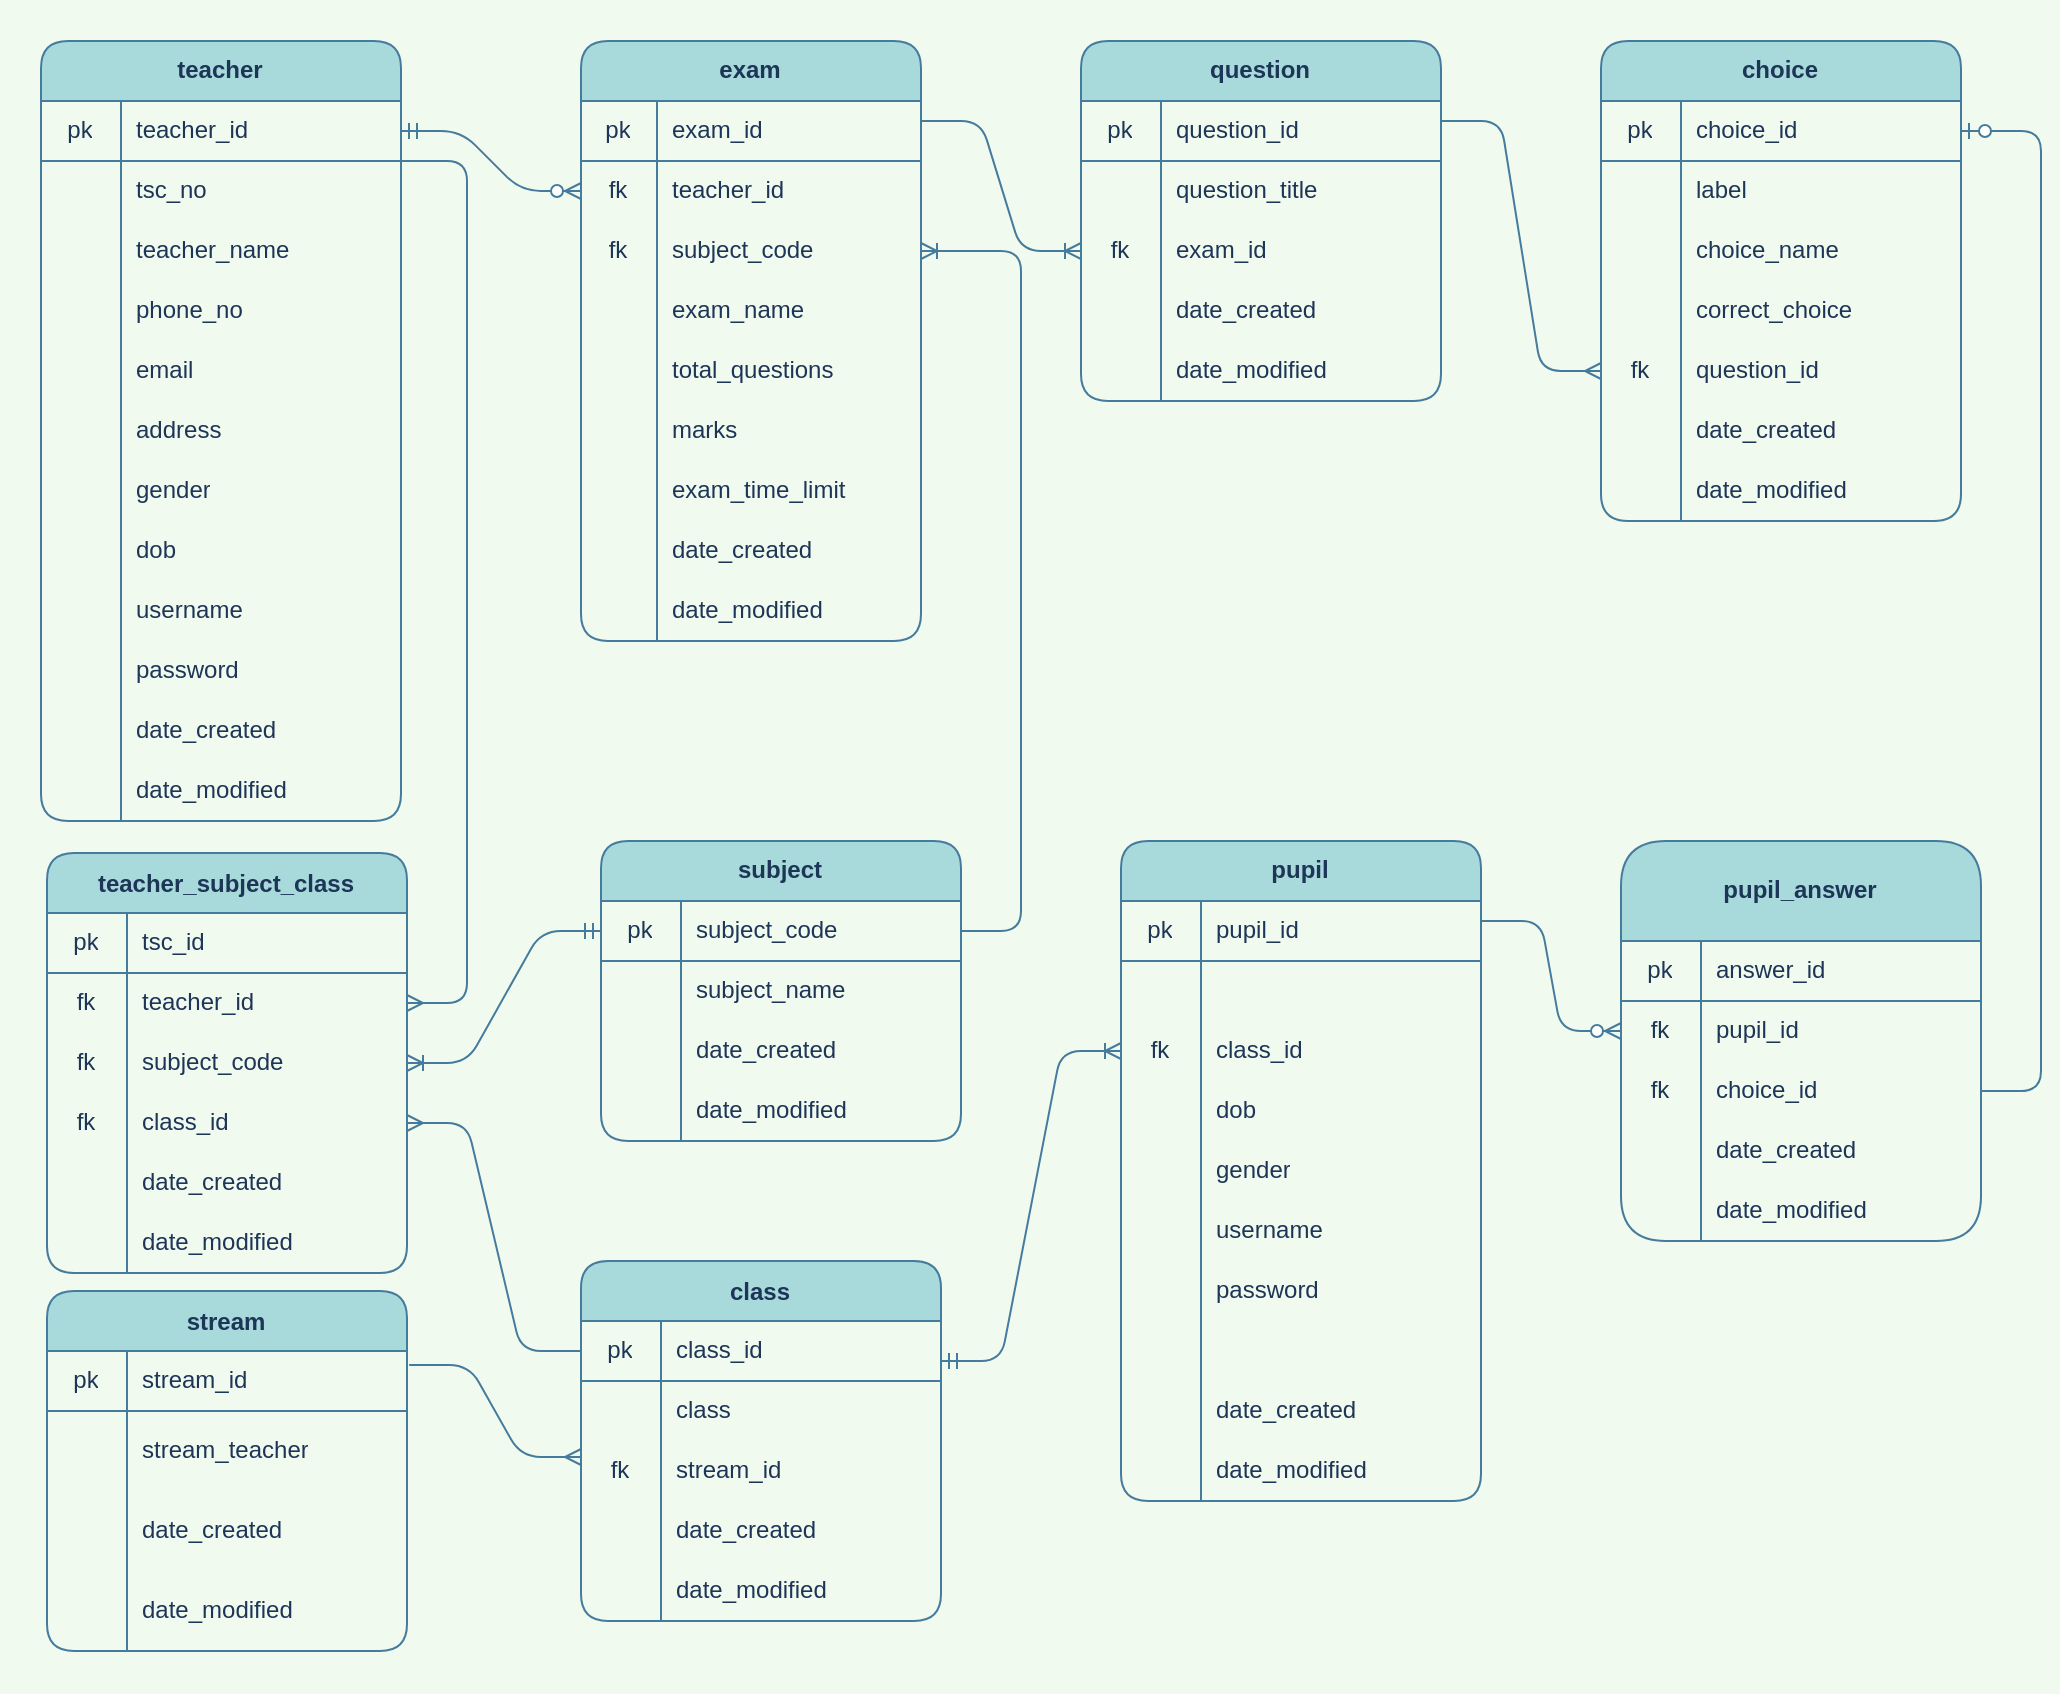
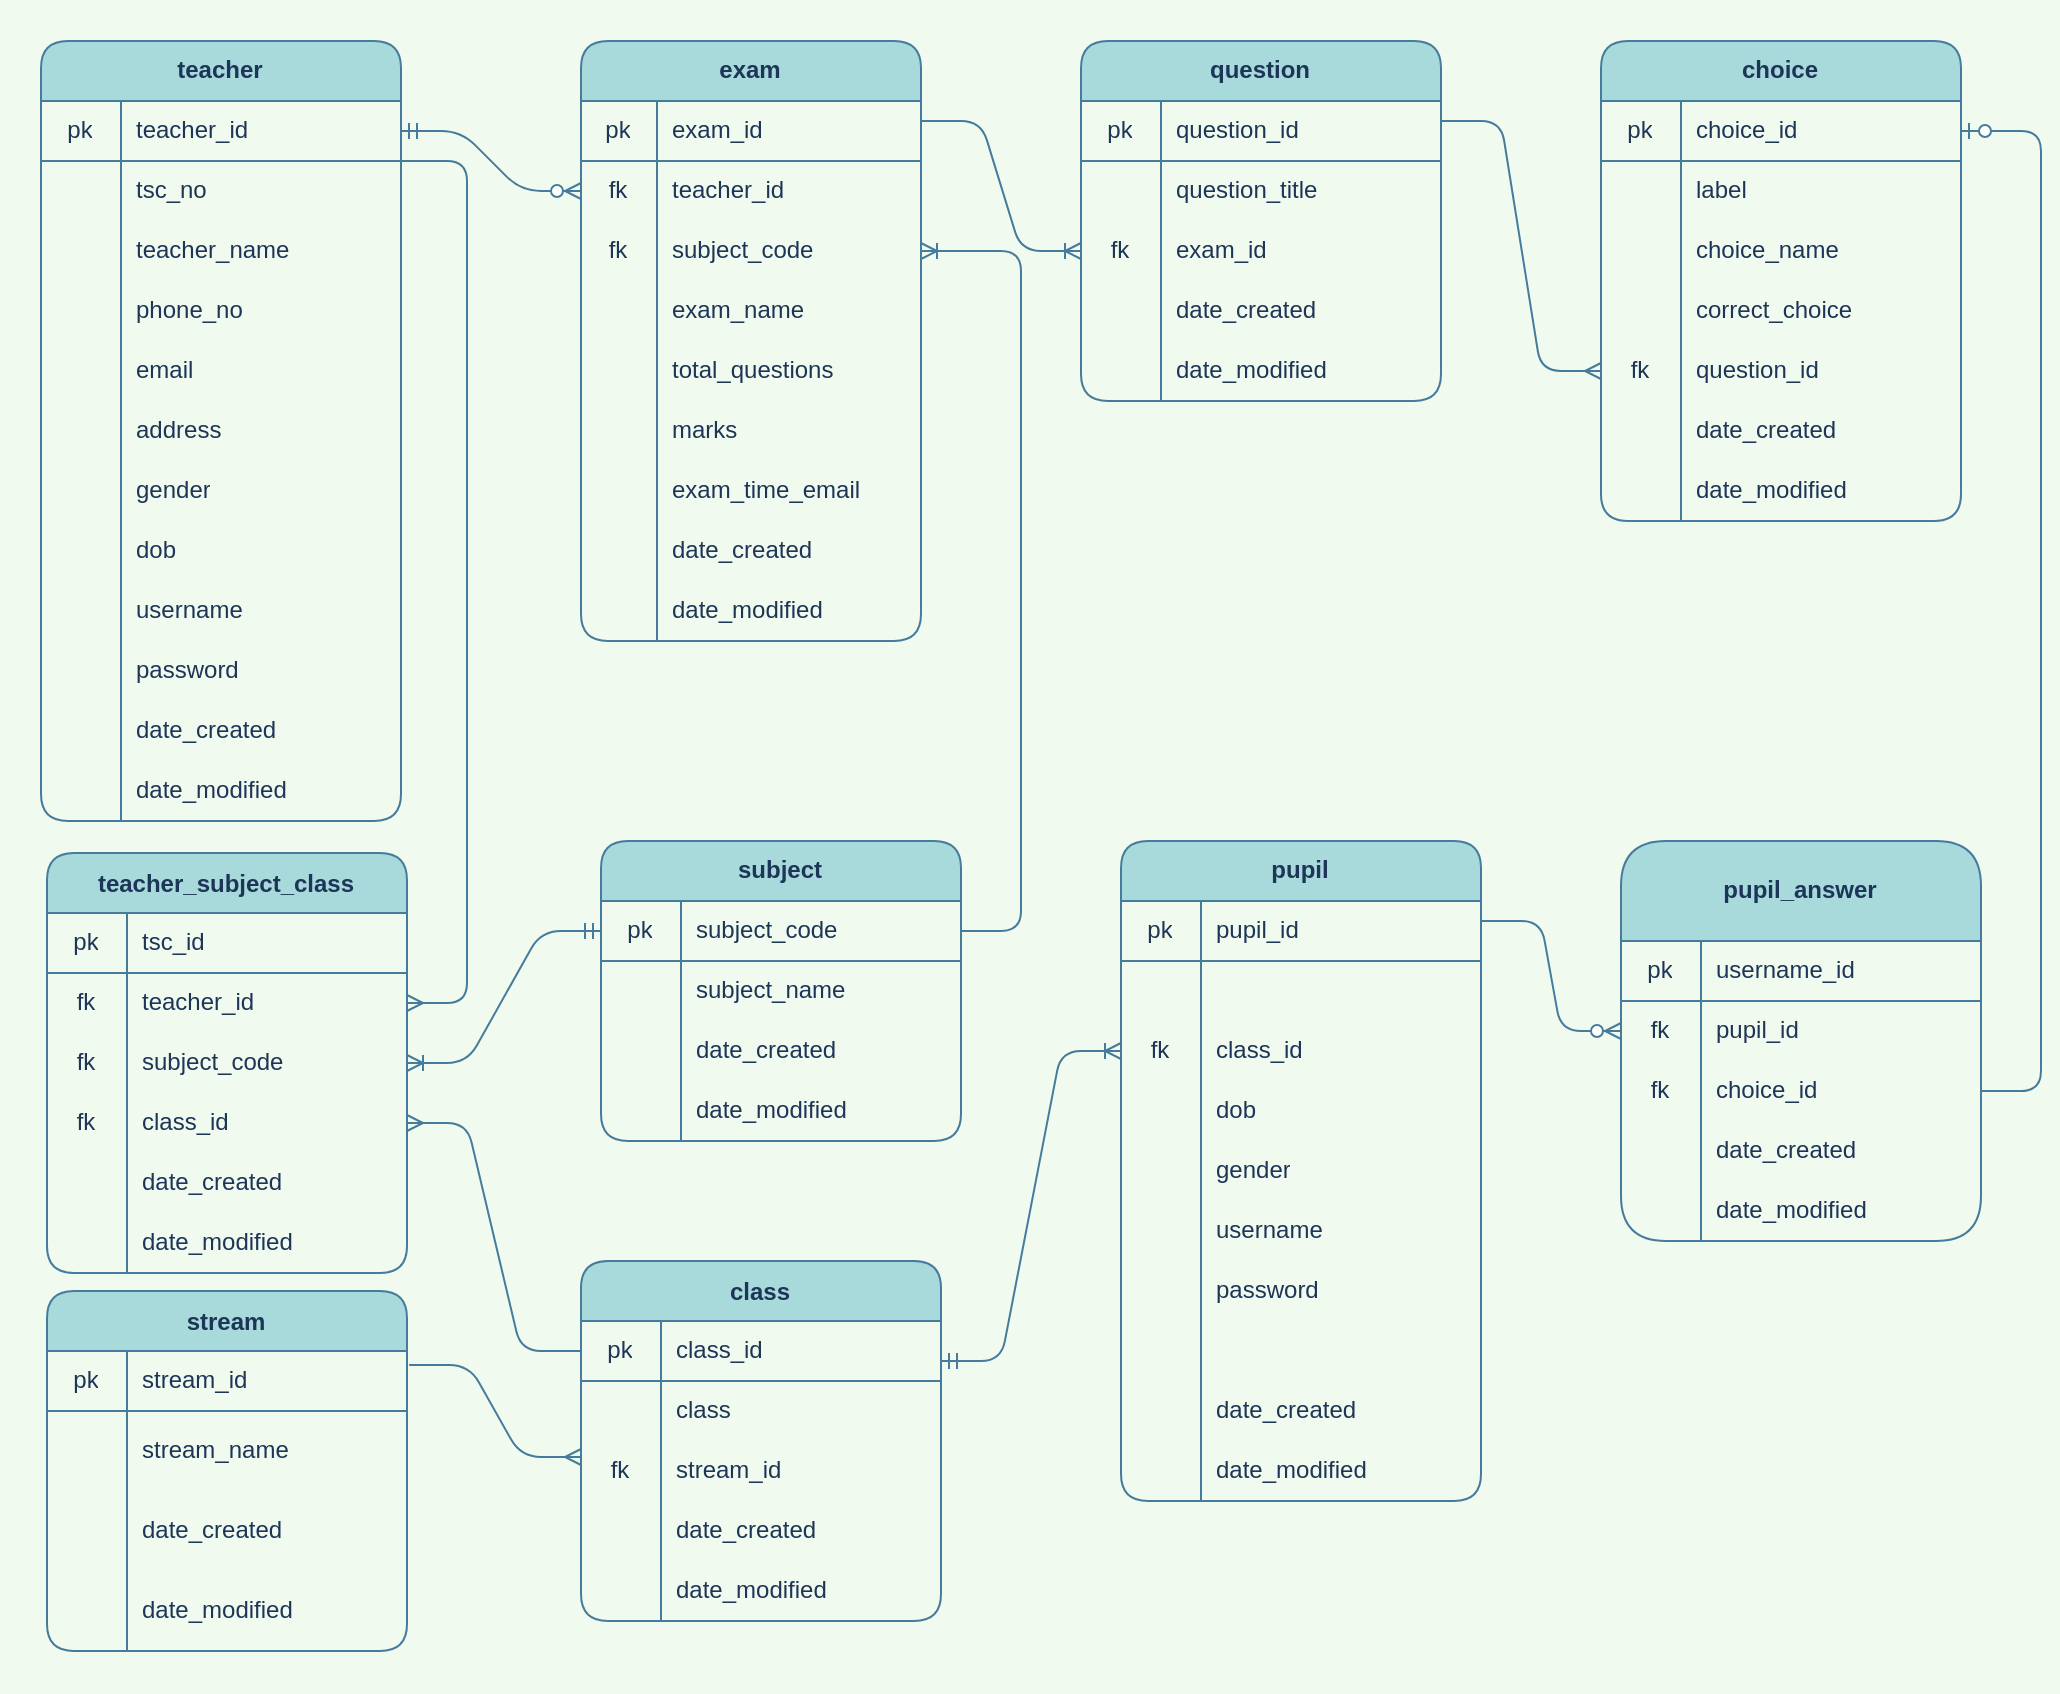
node "exam_time_limit": label "exam_time_limit" -> "exam_time_email"
node "answer_id": label "answer_id" -> "username_id"
node "stream_teacher": label "stream_teacher" -> "stream_name"
